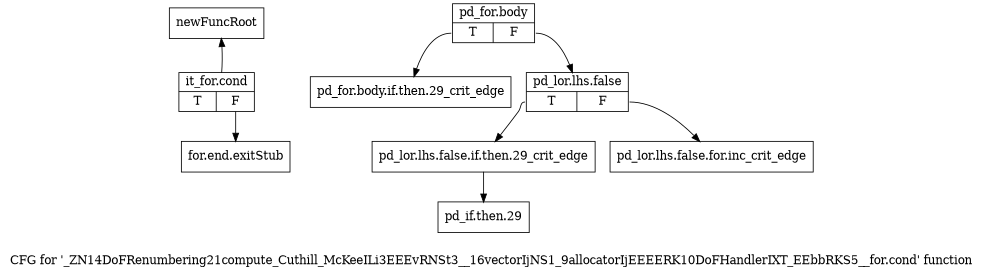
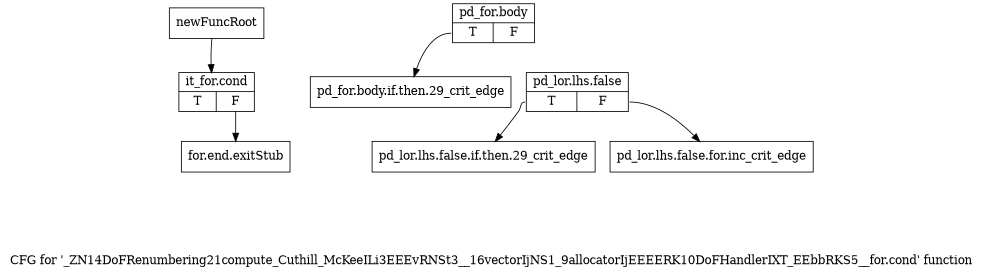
edge "pd_for.body" -> "pd_lor.lhs.false": removed
edge "it_for.cond" -> "newFuncRoot": reversed
node "pd_if.then.29": removed
